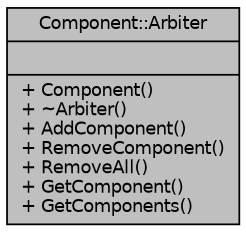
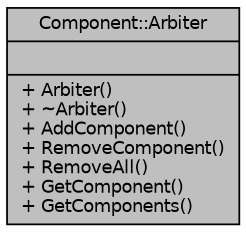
node "Component::Arbiter": text "+ Component()" -> "+ Arbiter()"
